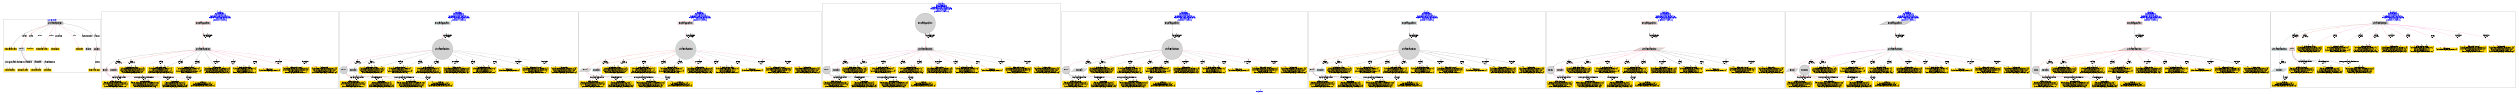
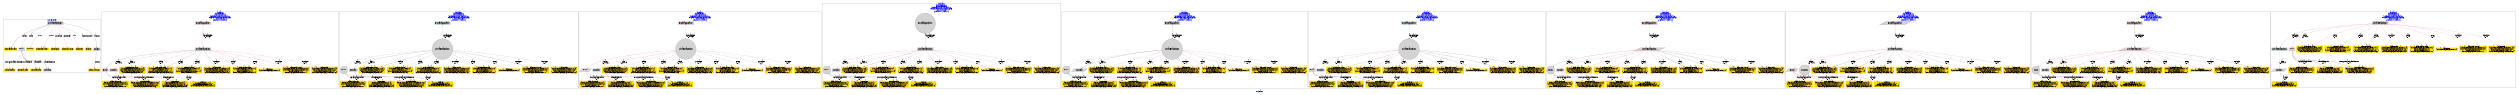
node "Object Link Source": added
node "Object ID": fillcolor lightgray -> gold
node "Artist Name": fillcolor gold -> lightgray
node "Object Value Type": label "Object Value Type" -> "Object Work Type"
